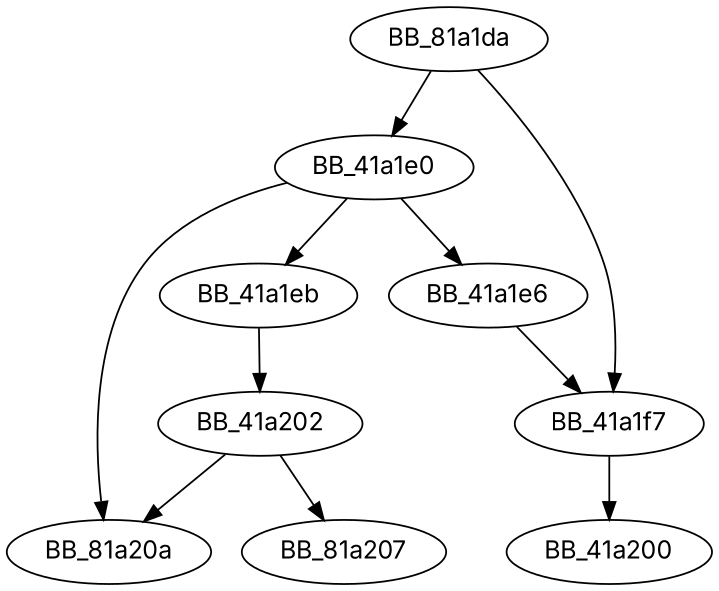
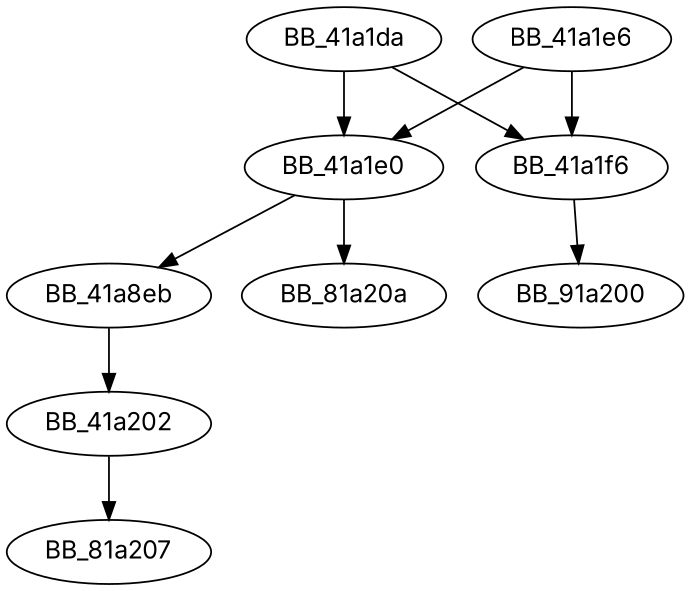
node "BB_81a1da": label "BB_81a1da" -> "BB_41a1da"
edge "BB_41a1e0" -> "BB_41a1e6": reversed
node "BB_41a1eb": label "BB_41a1eb" -> "BB_41a8eb"
node "BB_41a1f7": label "BB_41a1f7" -> "BB_41a1f6"
edge "BB_41a202" -> "BB_81a20a": removed
node "BB_41a200": label "BB_41a200" -> "BB_91a200"
